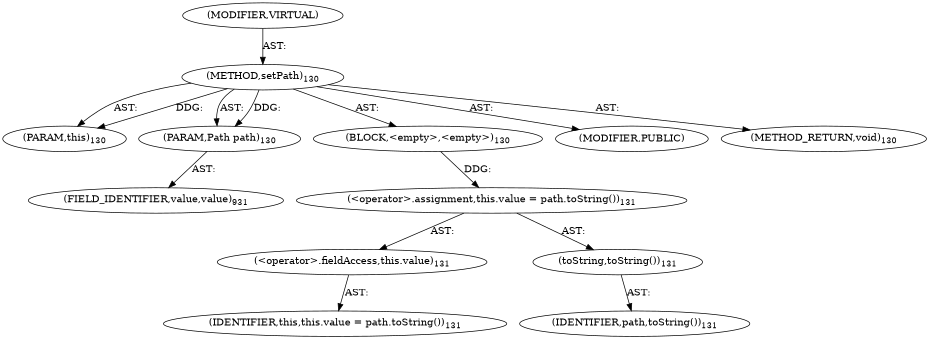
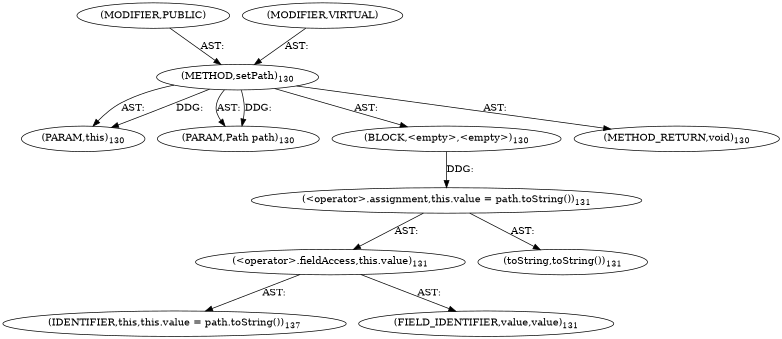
edge "(METHOD,setPath)" -> "(MODIFIER,PUBLIC)": reversed
edge "(PARAM,Path path)" -> "(FIELD_IDENTIFIER,value,value)": now "(<operator>.fieldAccess,this.value)" -> "(FIELD_IDENTIFIER,value,value)"
node "(FIELD_IDENTIFIER,value,value)": text "931" -> "131"
node "(IDENTIFIER,this,this.value = path.toString())": text "131" -> "137"
node "(IDENTIFIER,path,toString())": removed
